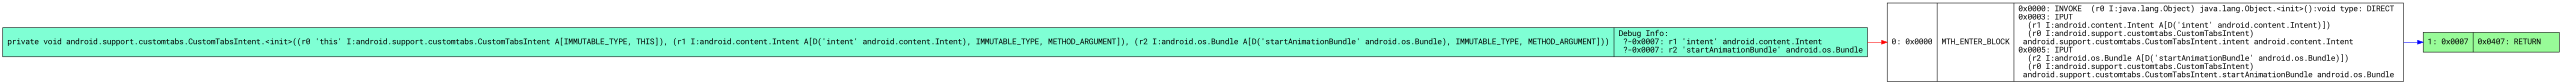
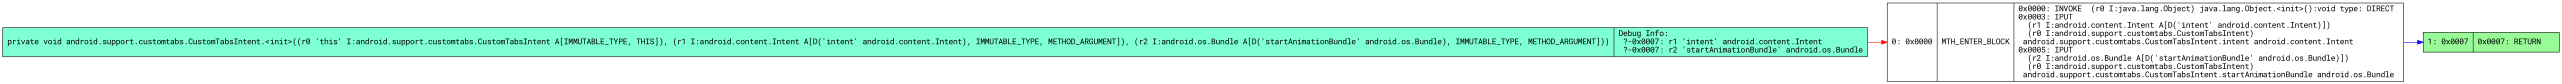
node "1: 0x0007": text "0x0407: RETURN" -> "0x0007: RETURN"
